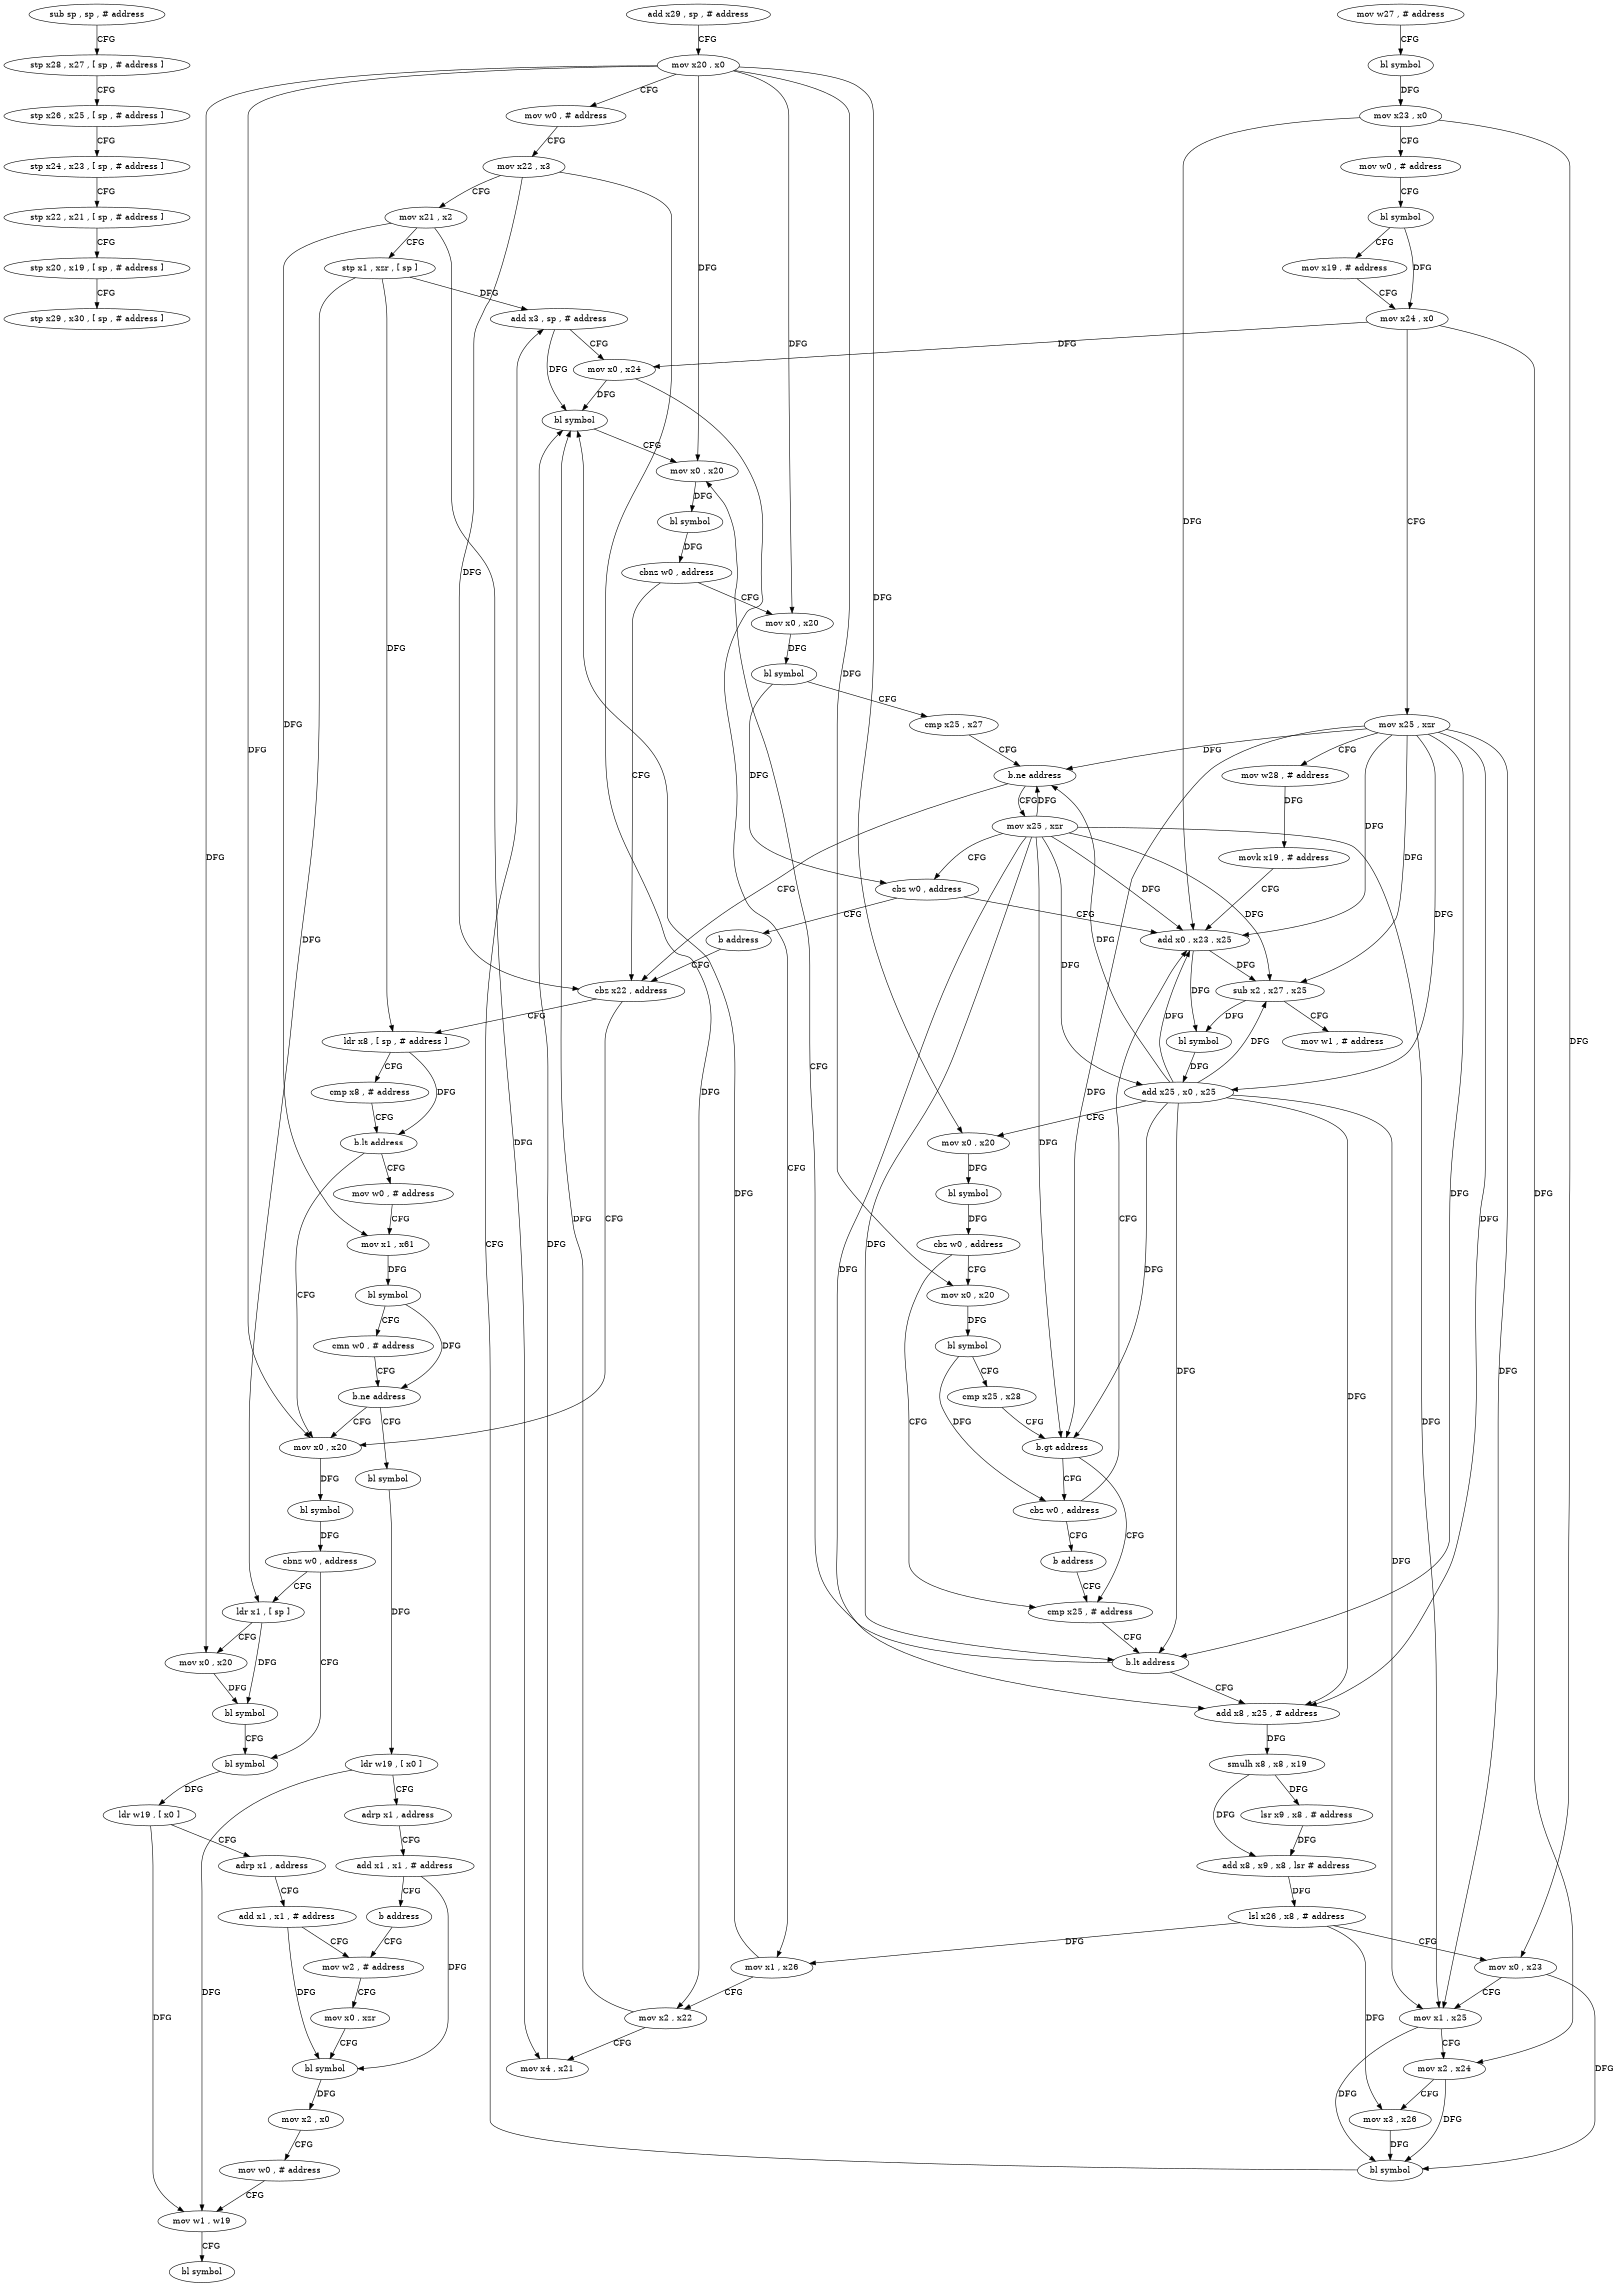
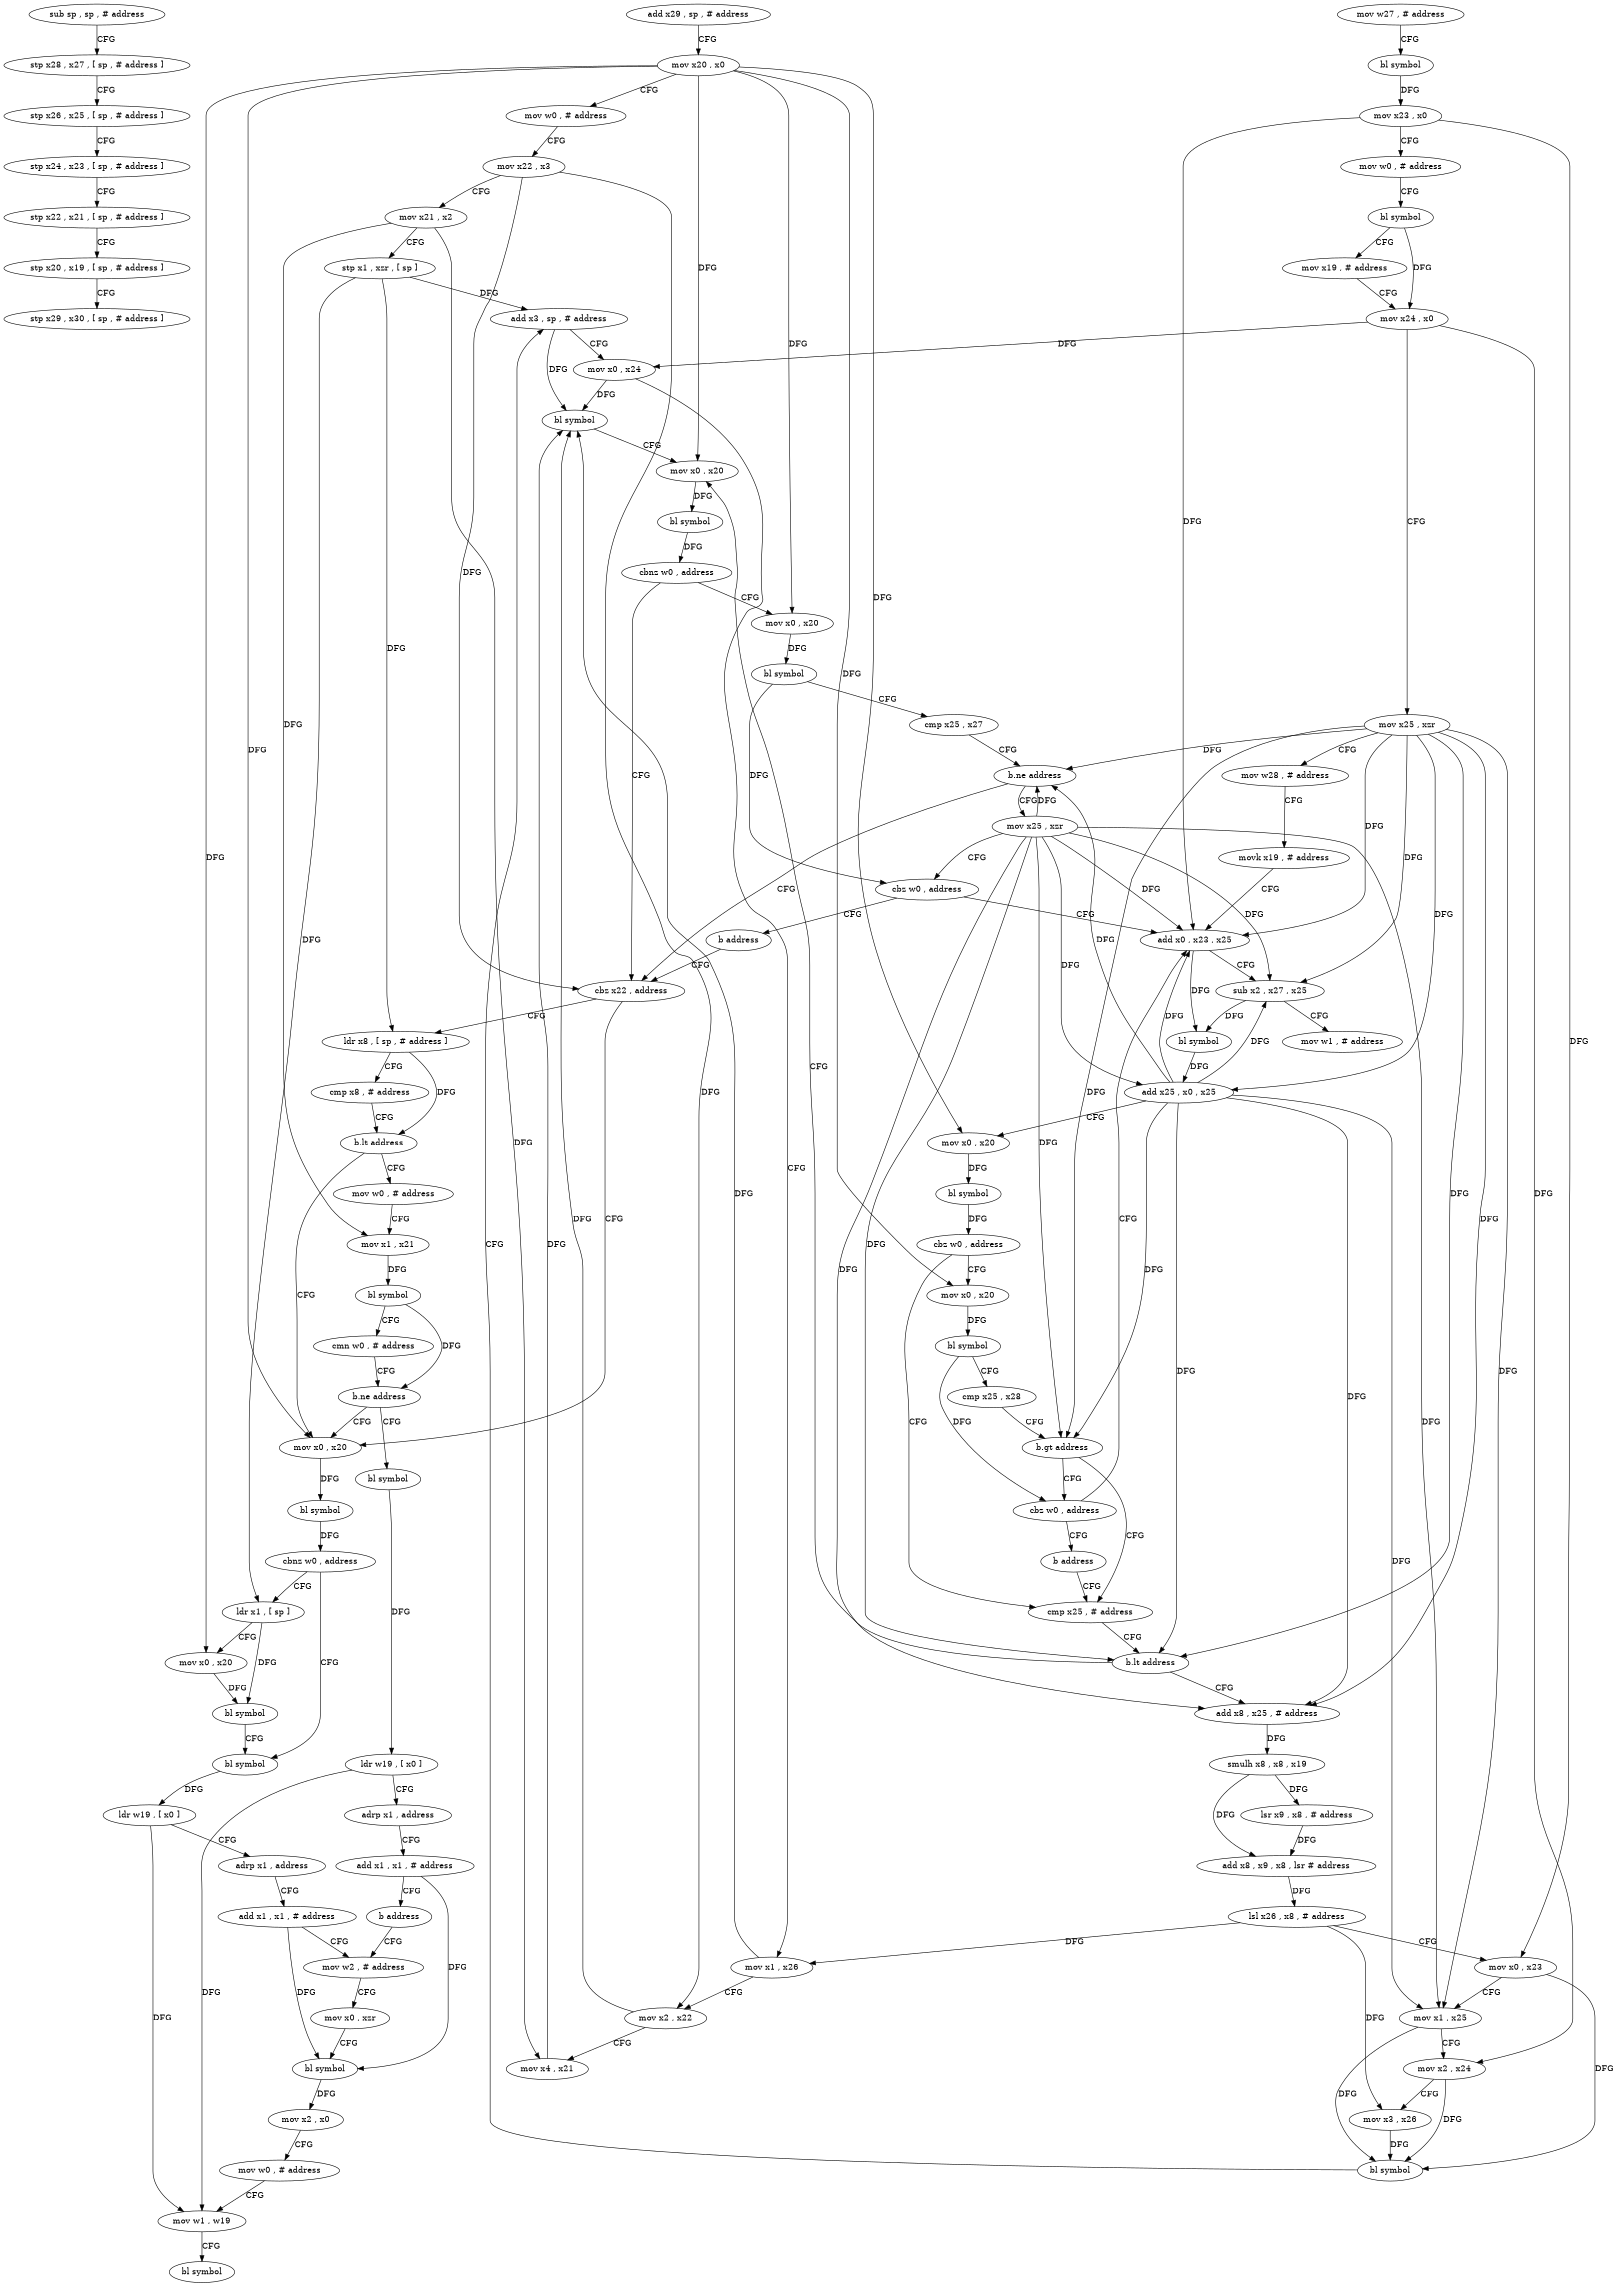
edge "mov w28 , # address" -> "movk x19 , # address": label "DFG" -> "CFG"
edge "add x0 , x23 , x25" -> "sub x2 , x27 , x25": label "DFG" -> "CFG"
node "mov x1 , x61": label "mov x1 , x61" -> "mov x1 , x21"
